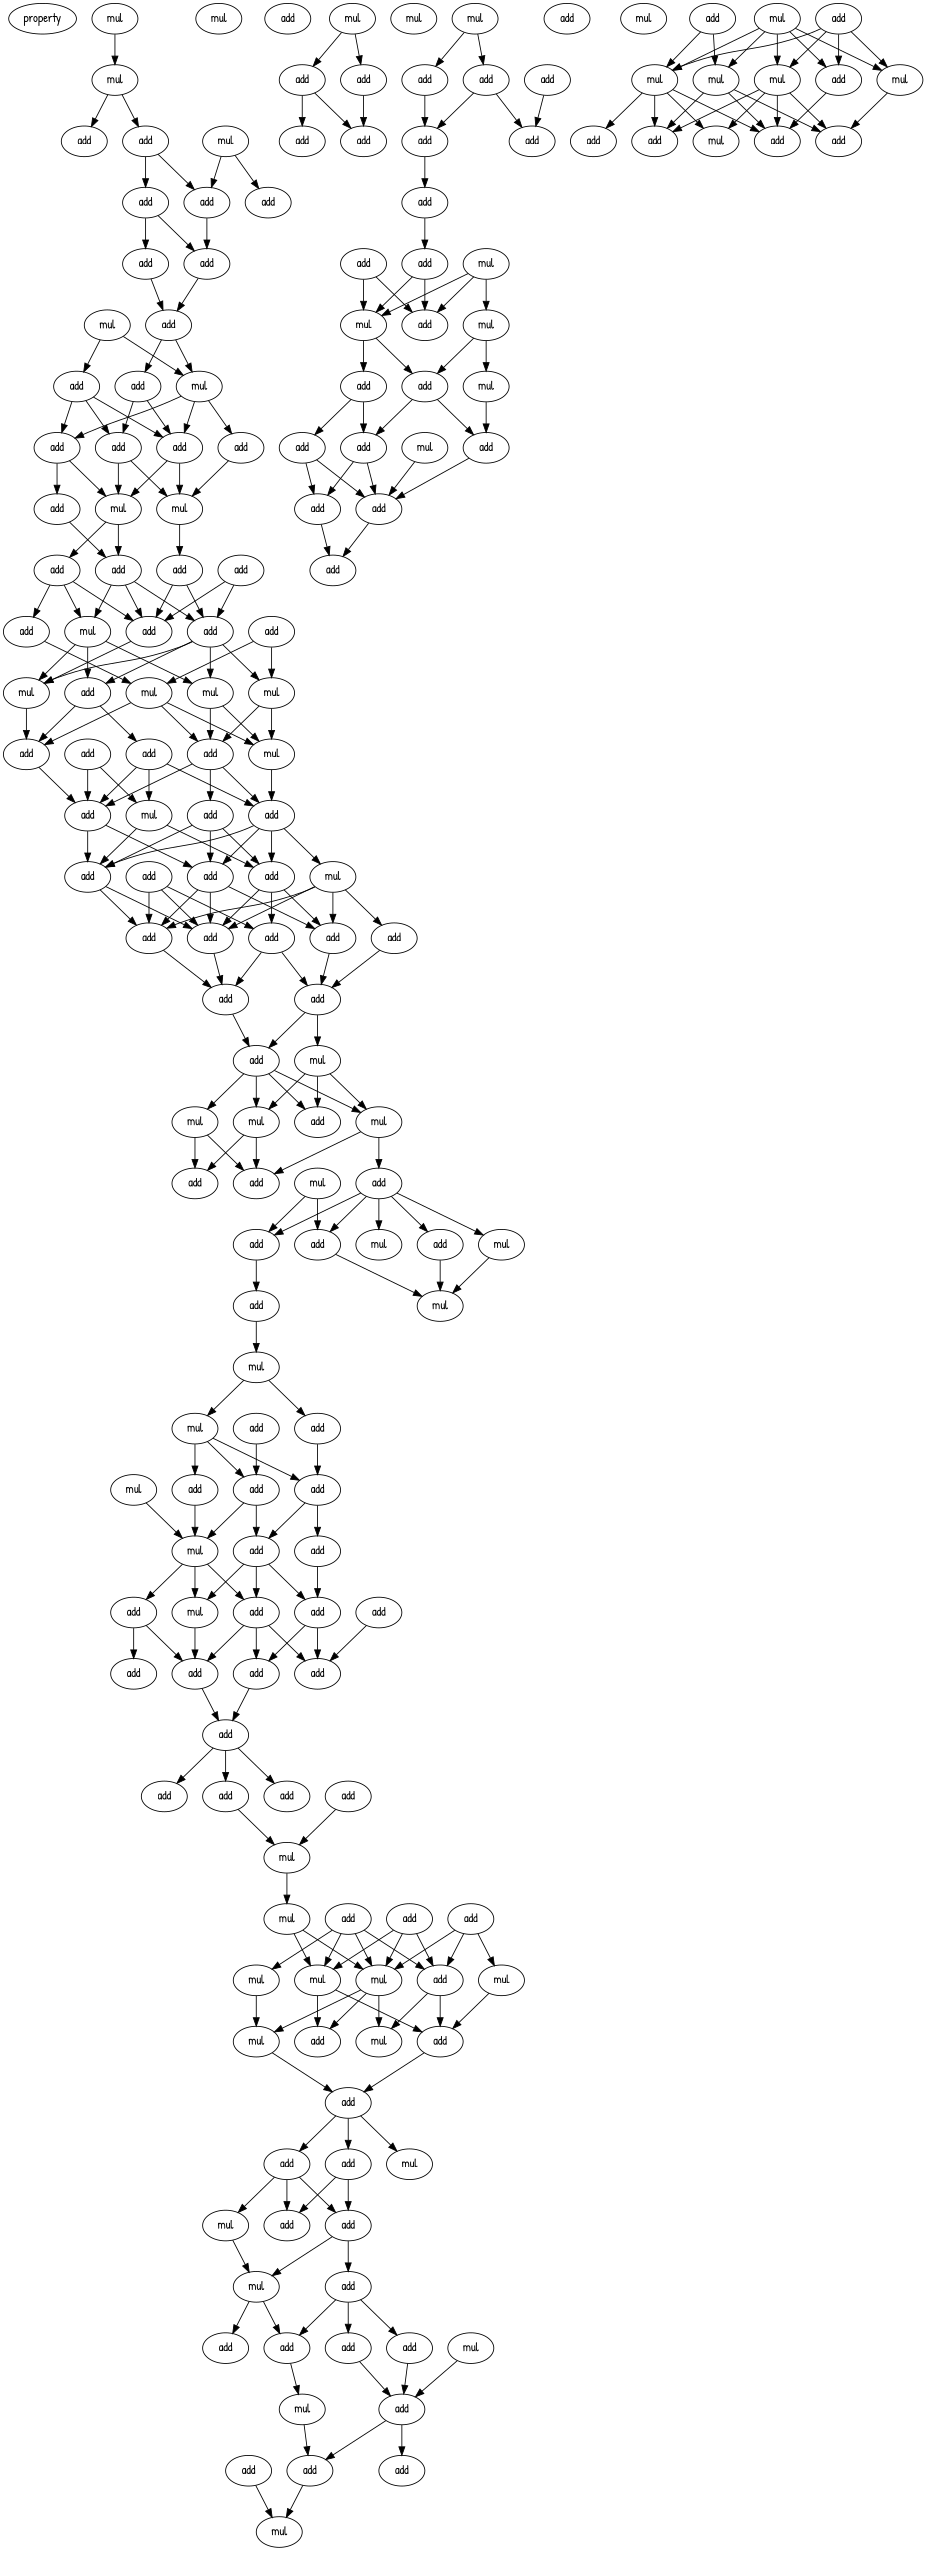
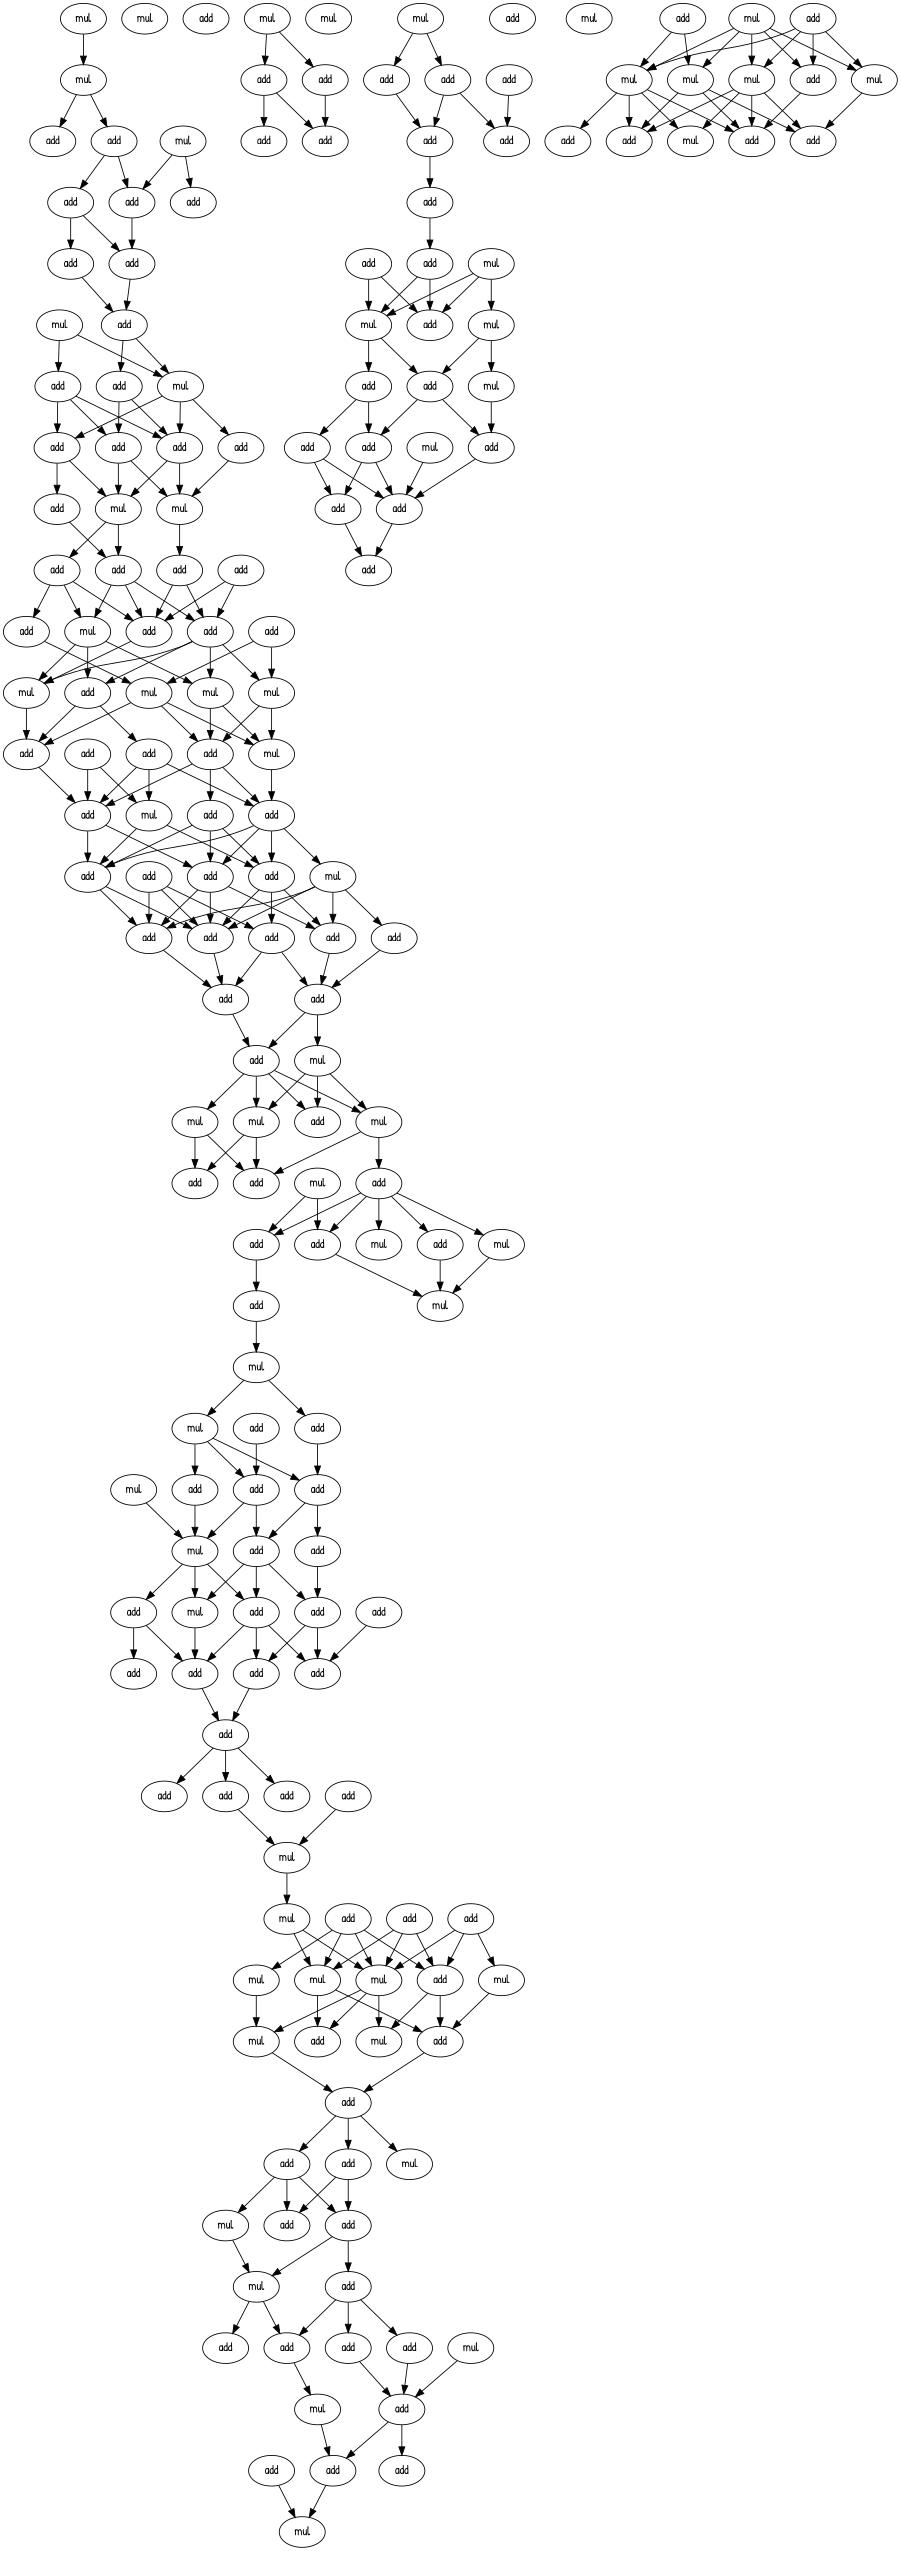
node "property": removed
